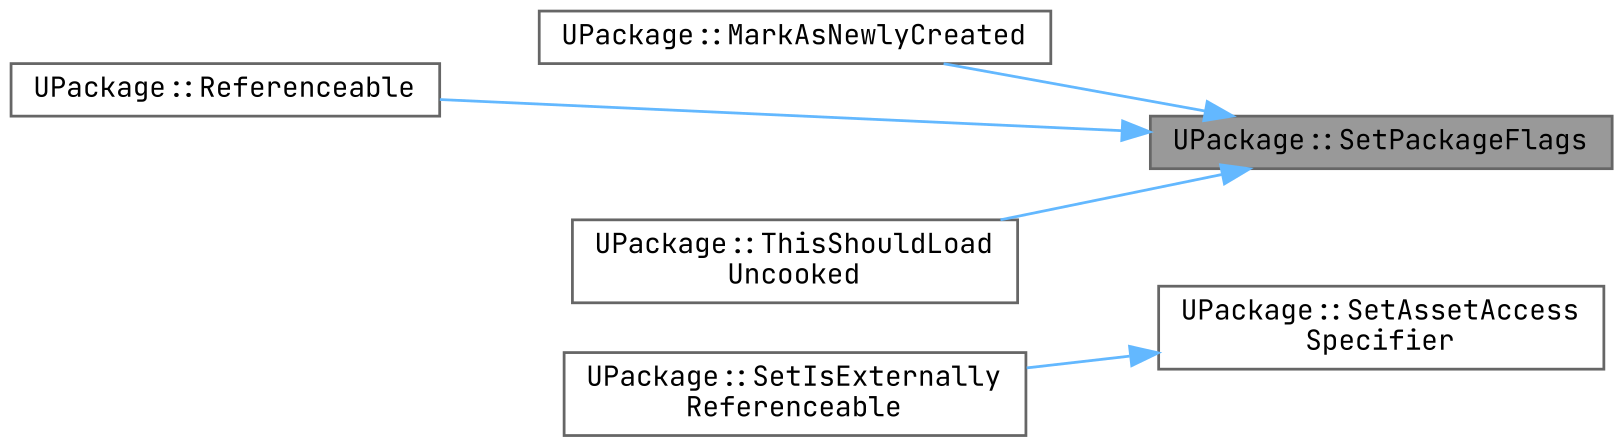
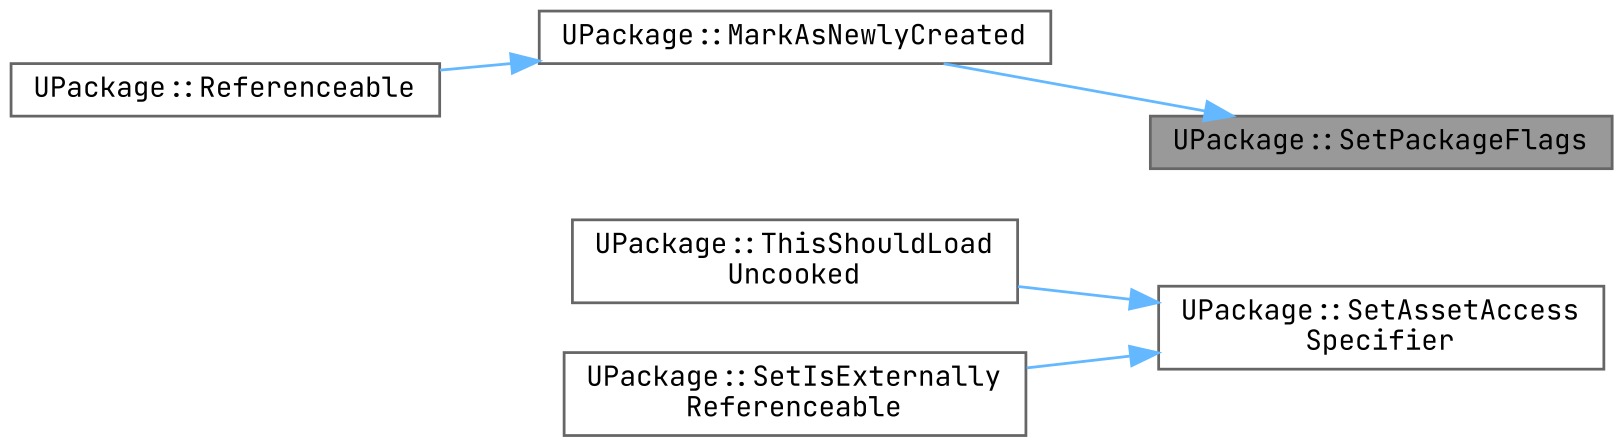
edge "UPackage::Referenceable" -> "UPackage::SetPackageFlags": now "UPackage::Referenceable" -> "UPackage::MarkAsNewlyCreated"
edge "UPackage::ThisShouldLoad Uncooked" -> "UPackage::SetPackageFlags": now "UPackage::ThisShouldLoad Uncooked" -> "UPackage::SetAssetAccess Specifier"
